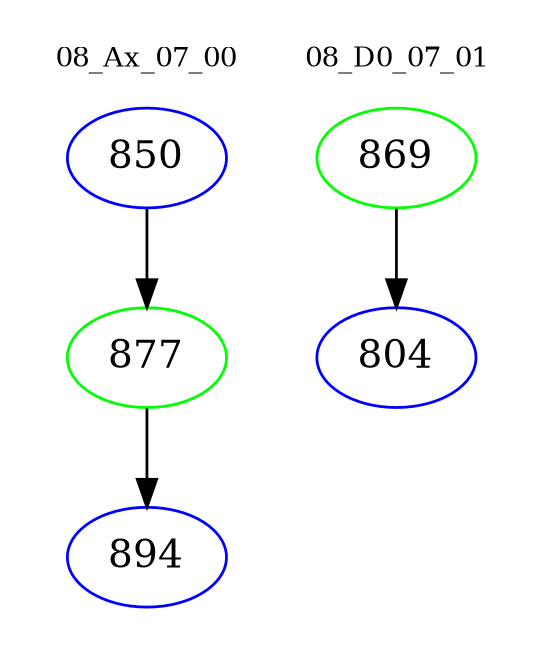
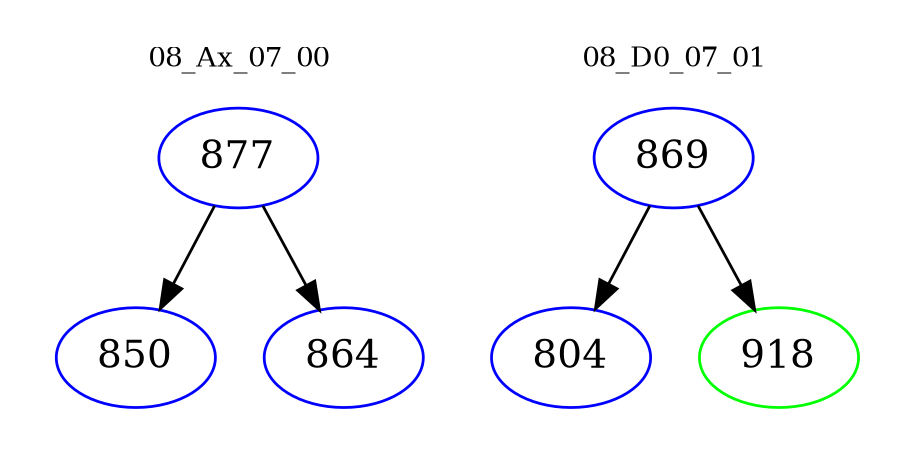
node "869": color green -> blue
edge "850" -> "877": reversed
node "877": color green -> blue
node "918": added
node "894": label "894" -> "864"
